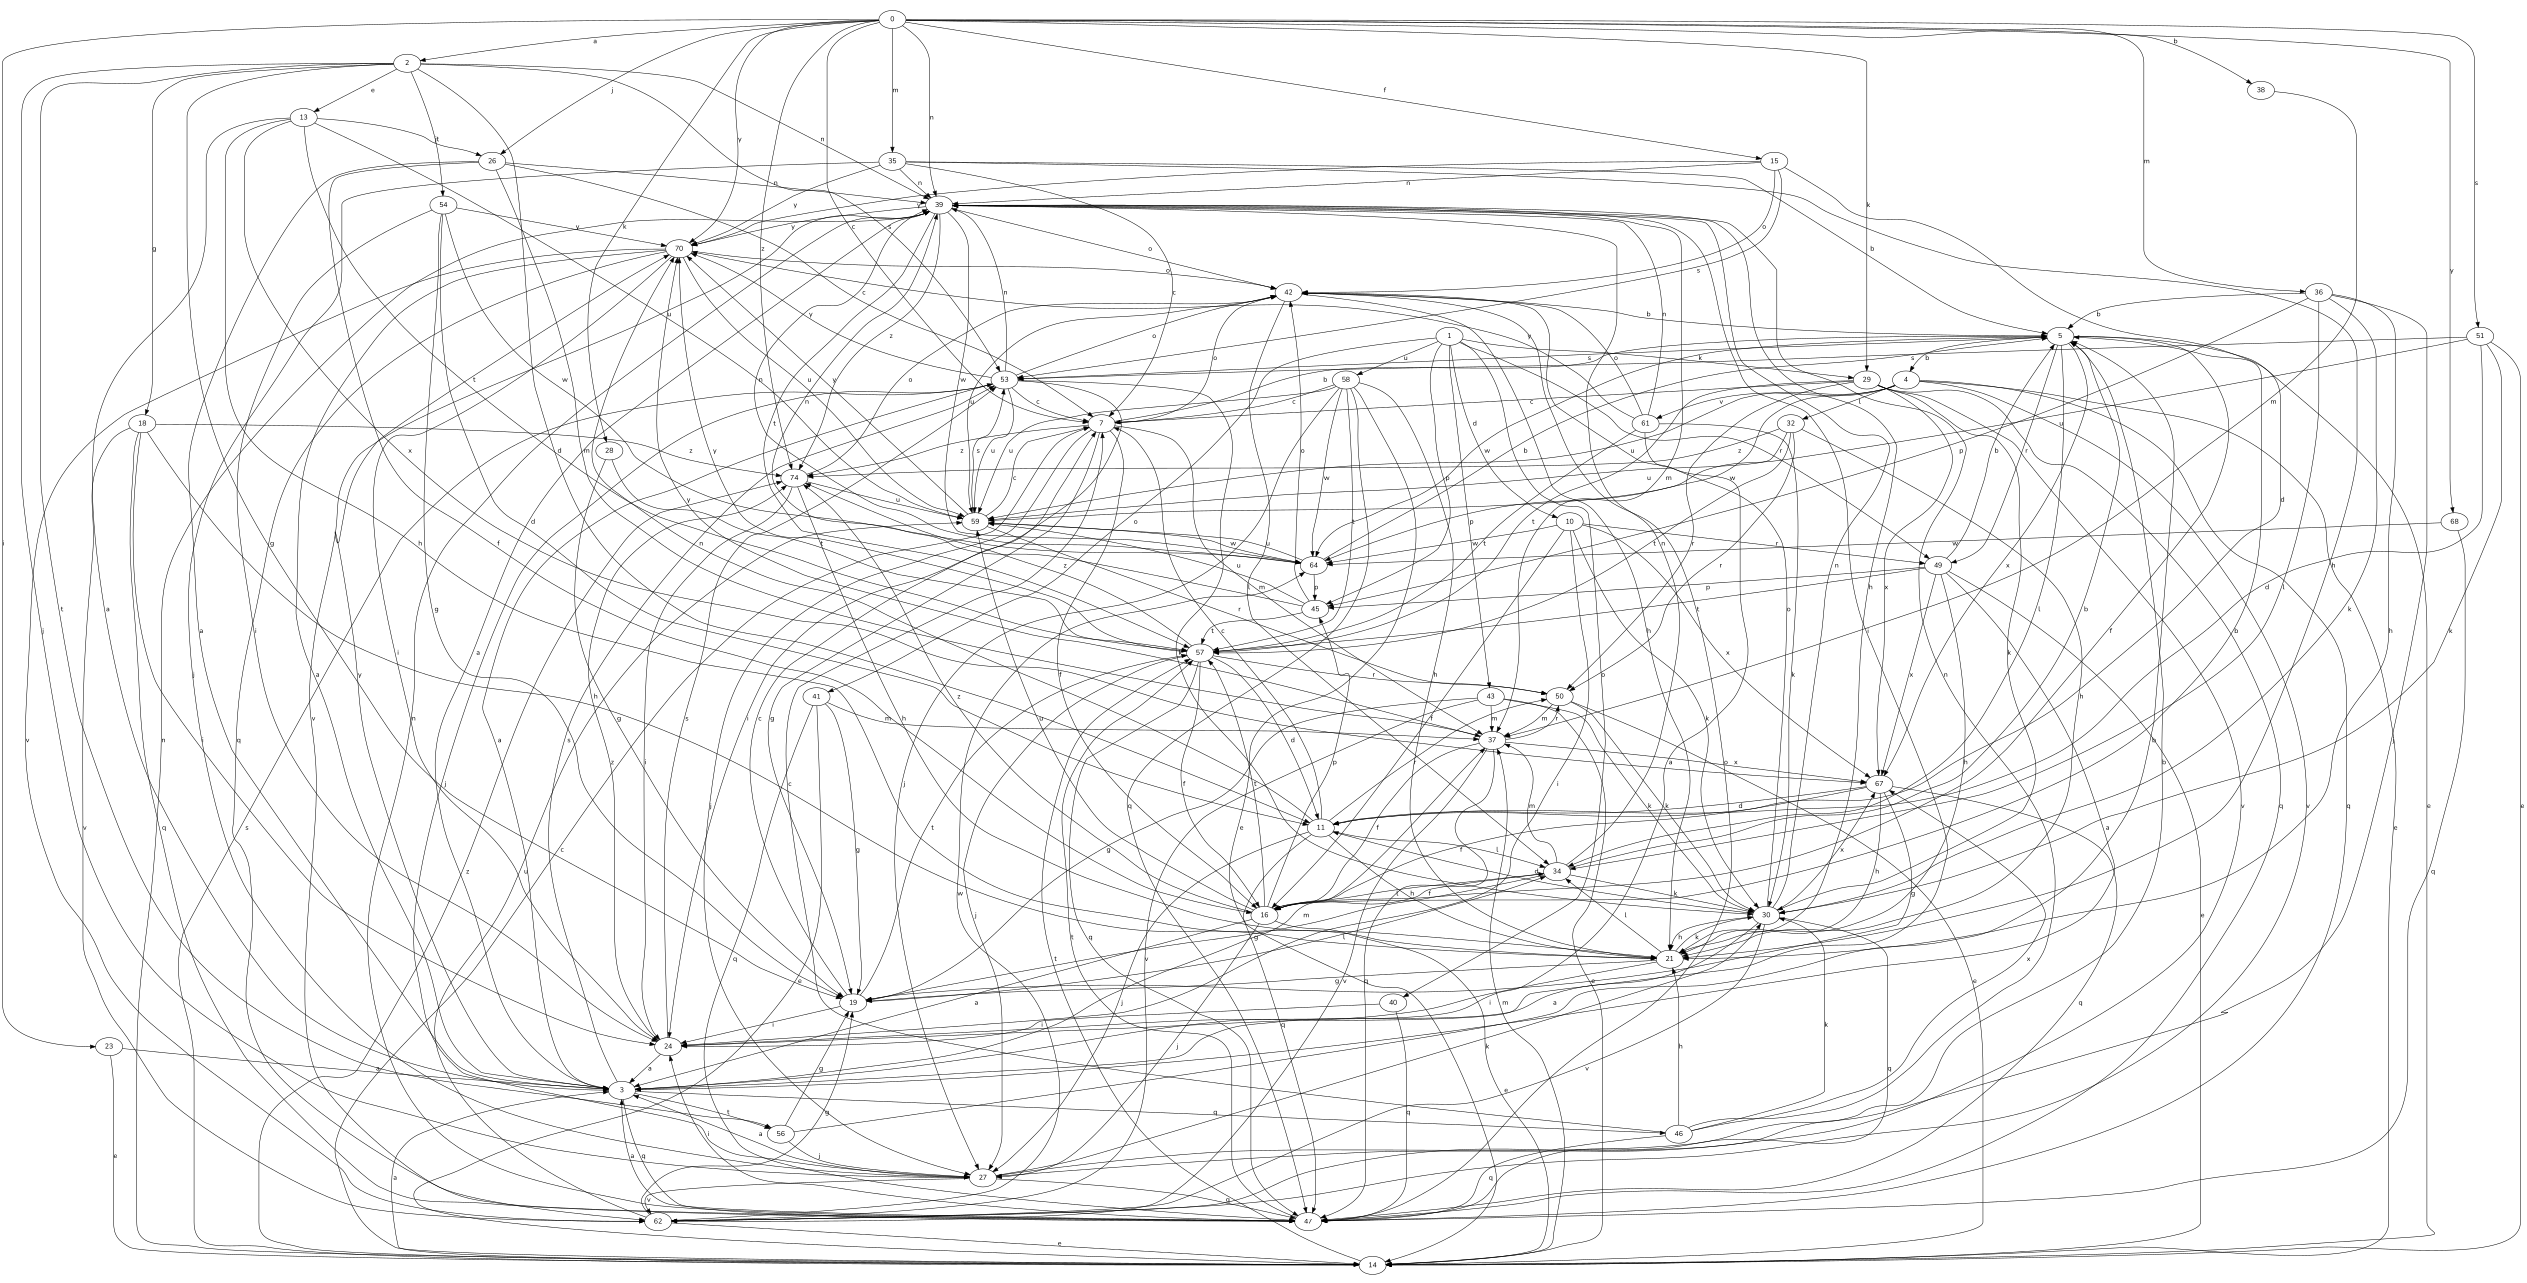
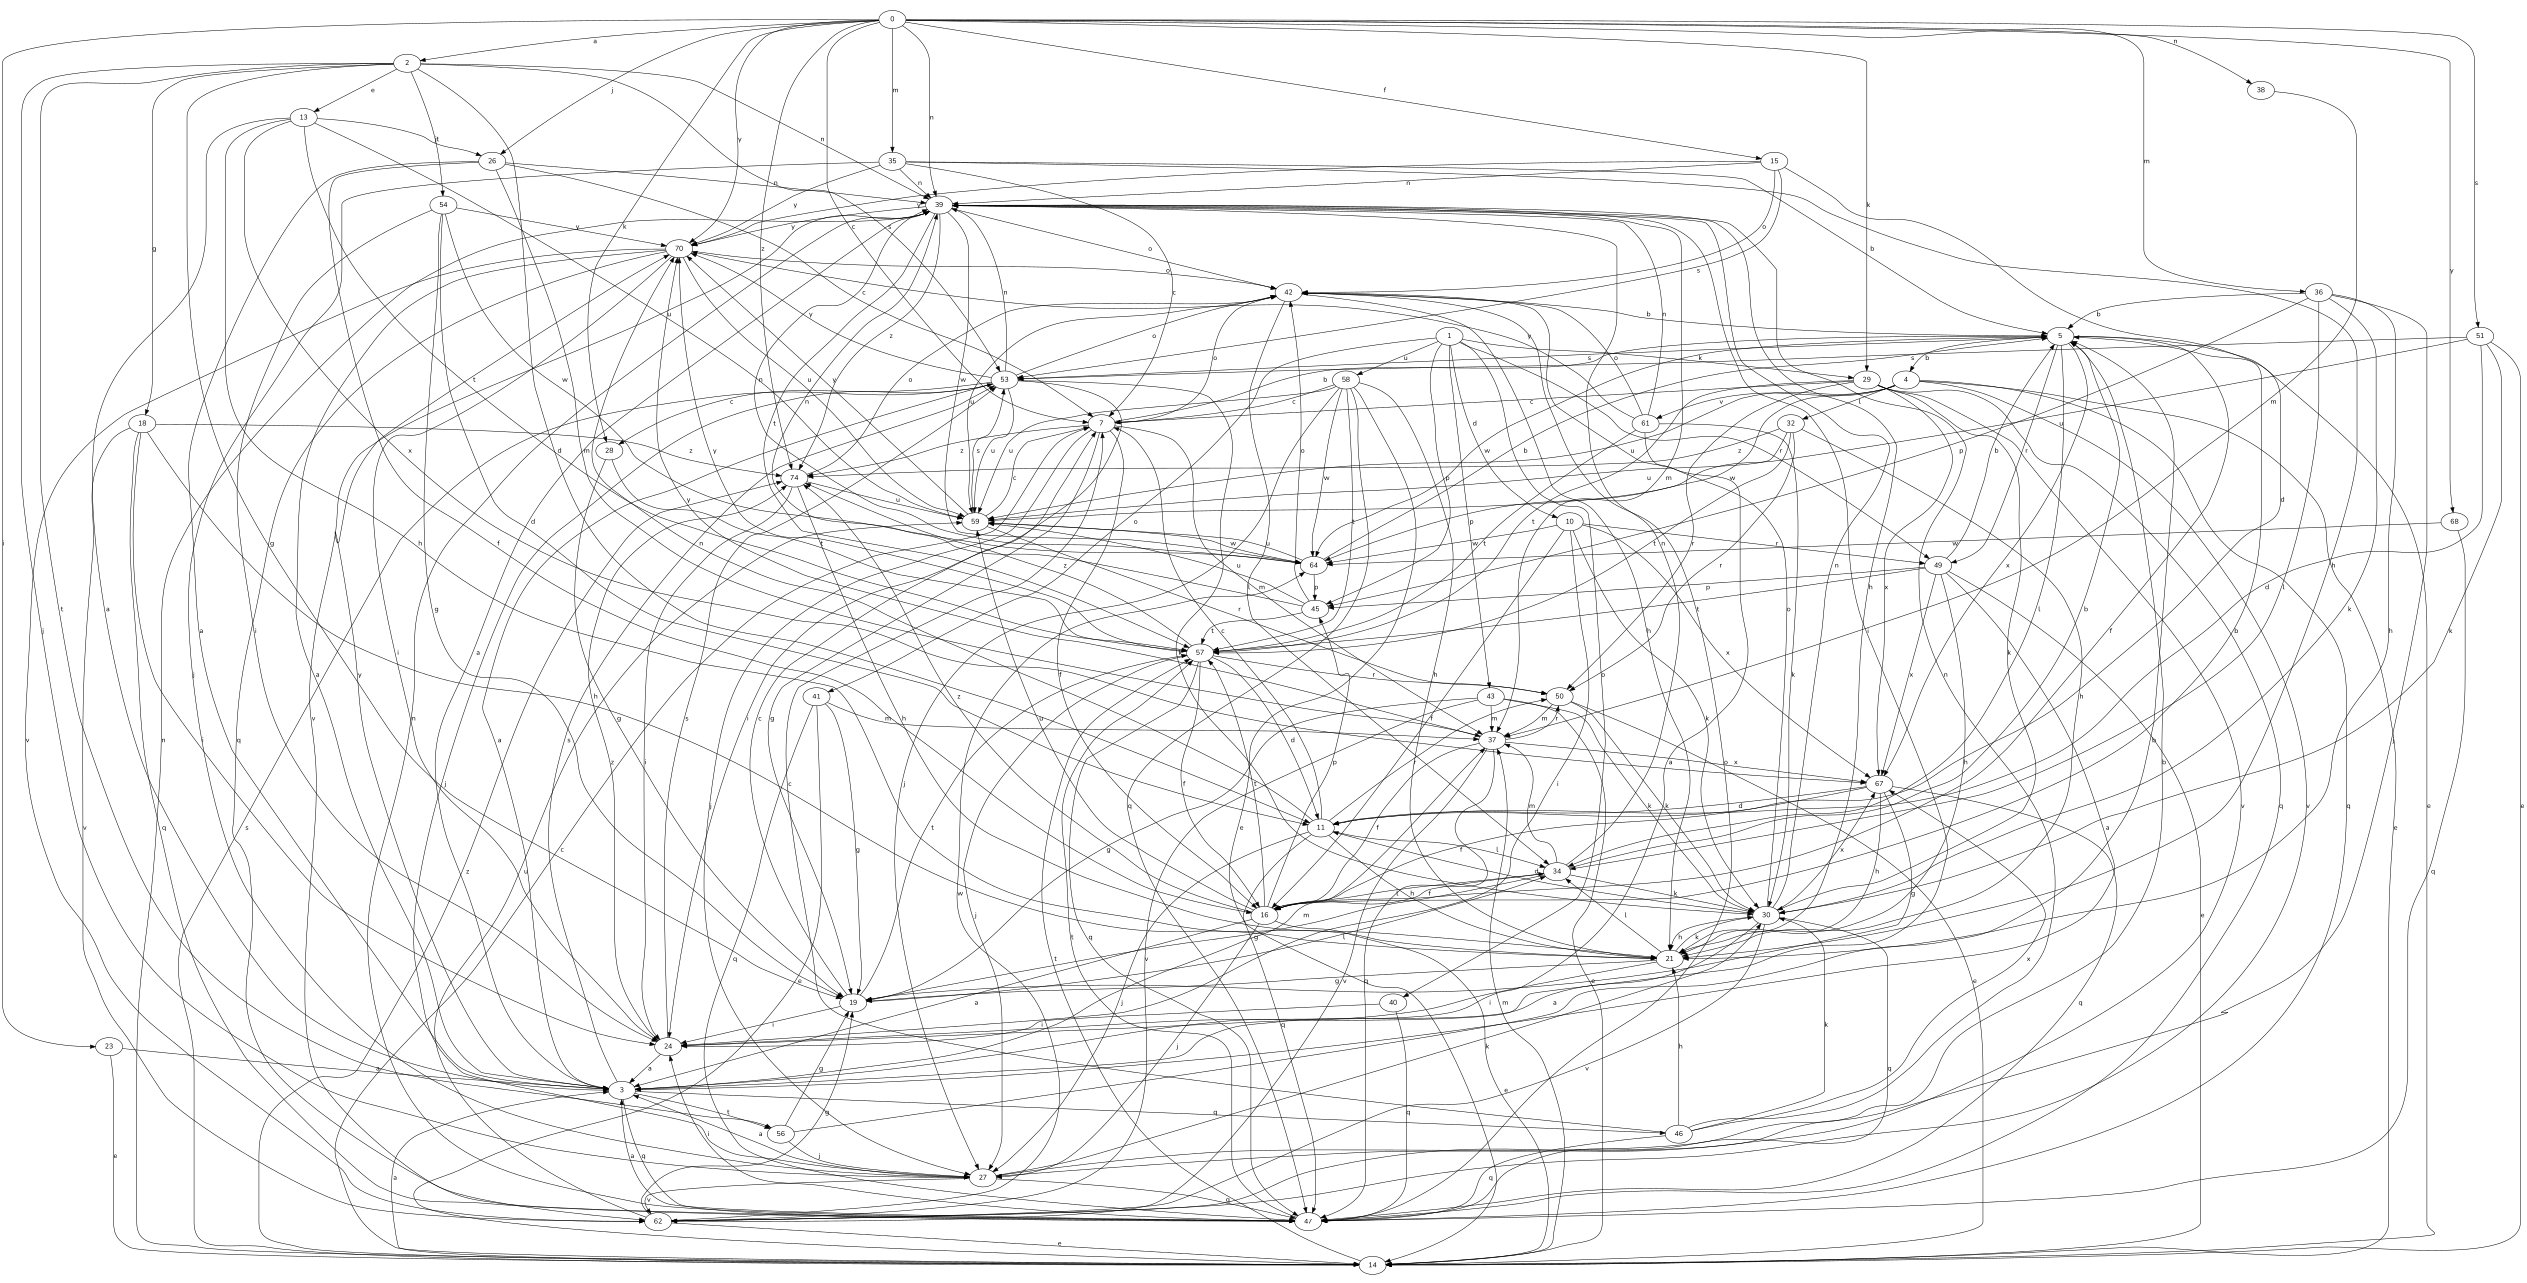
edge "0" -> "38": label "b" -> "n"
edge "53" -> "7": now "53" -> "28"
